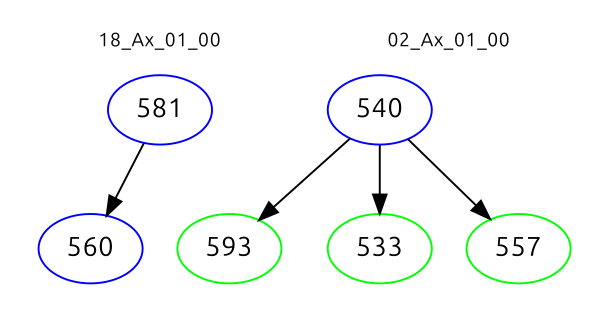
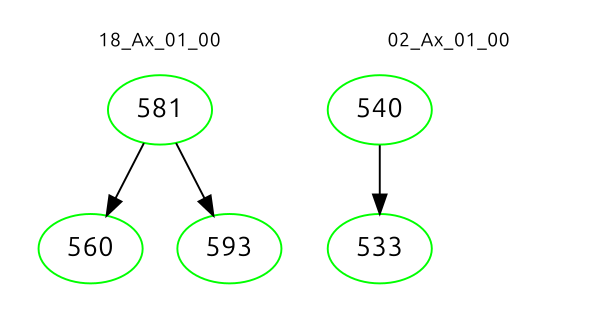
node "581": color blue -> green
node "540": color blue -> green
edge "540" -> "593": now "581" -> "593"
node "560": color blue -> green
node "557": removed
